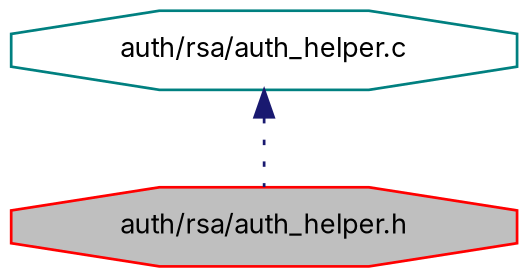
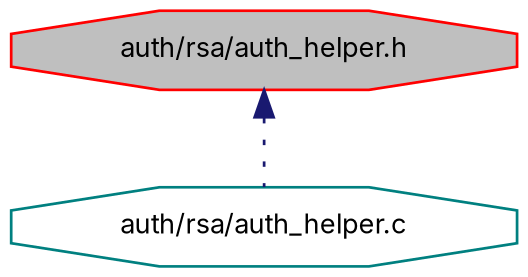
edge "auth/rsa/auth_helper.h" -> "auth/rsa/auth_helper.c": reversed
